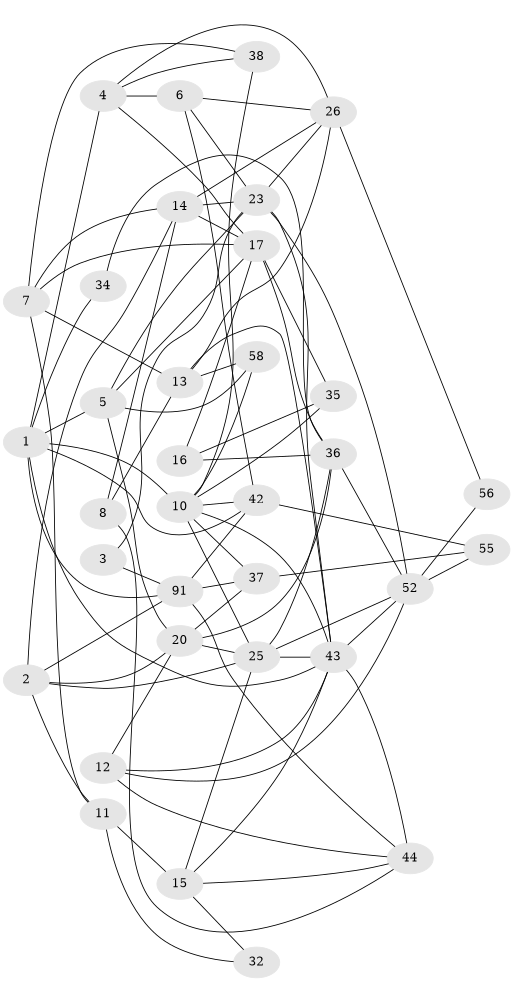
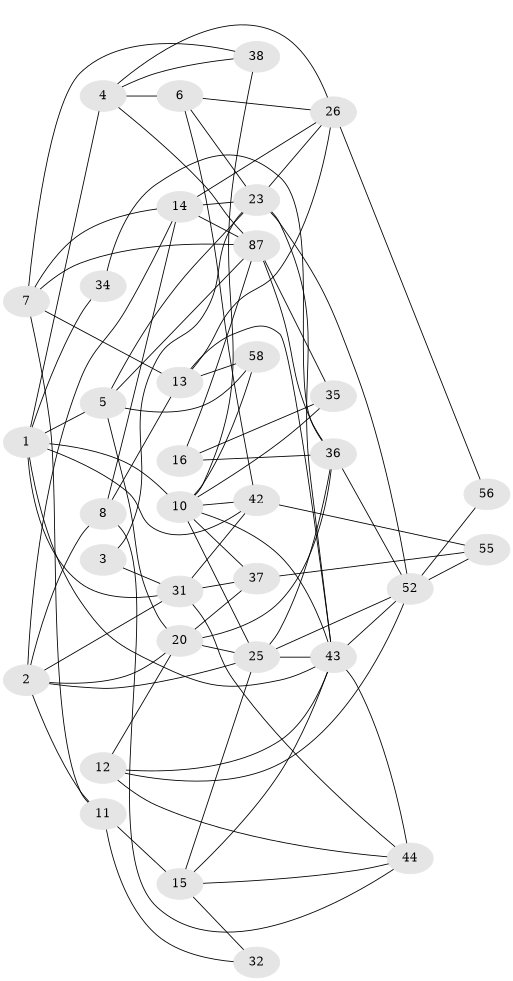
node "17": label "17" -> "87"
node "91": label "91" -> "31"
edge "8" -- "2": added
